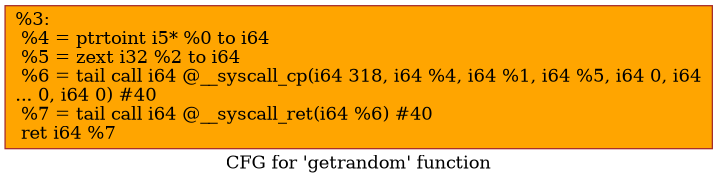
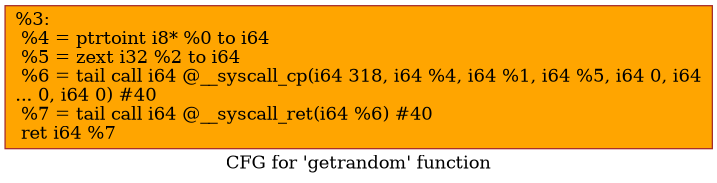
node "%3:": text "%4 = ptrtoint i5* %0 to i64" -> "%4 = ptrtoint i8* %0 to i64"
